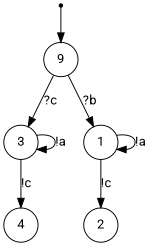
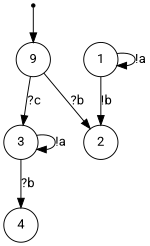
edge "9" -> "1": now "9" -> "2"
edge "3" -> "4": label "!c" -> "?b"
edge "1" -> "2": label "!c" -> "!b"
